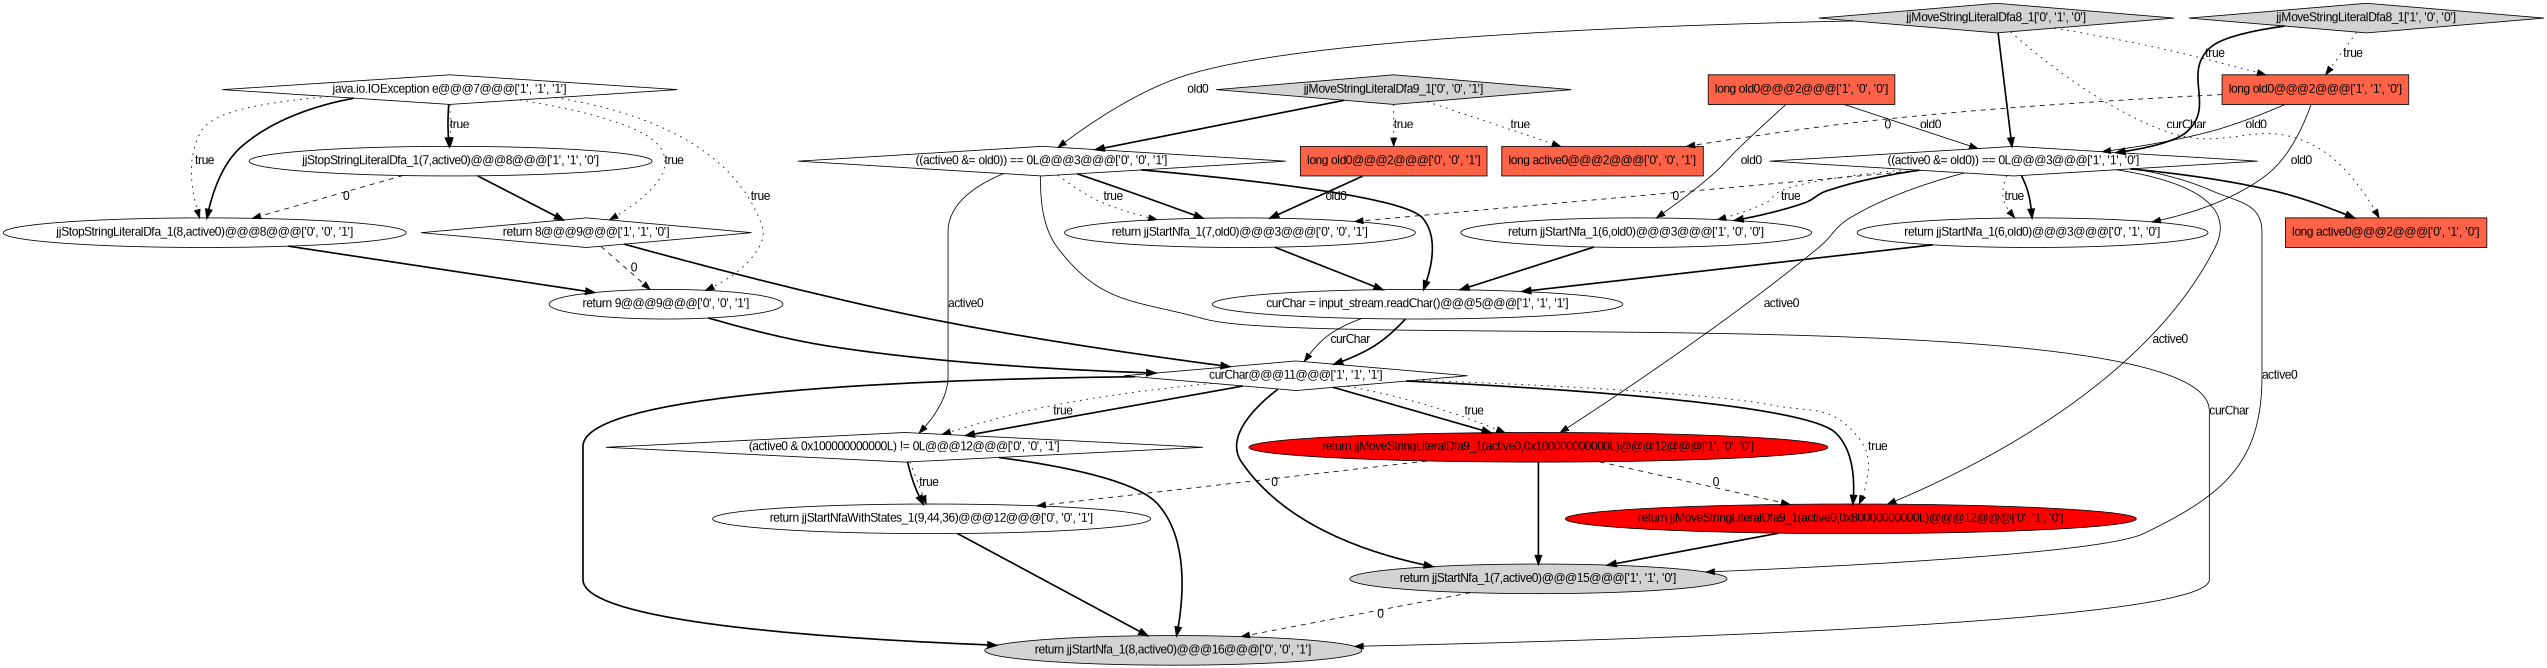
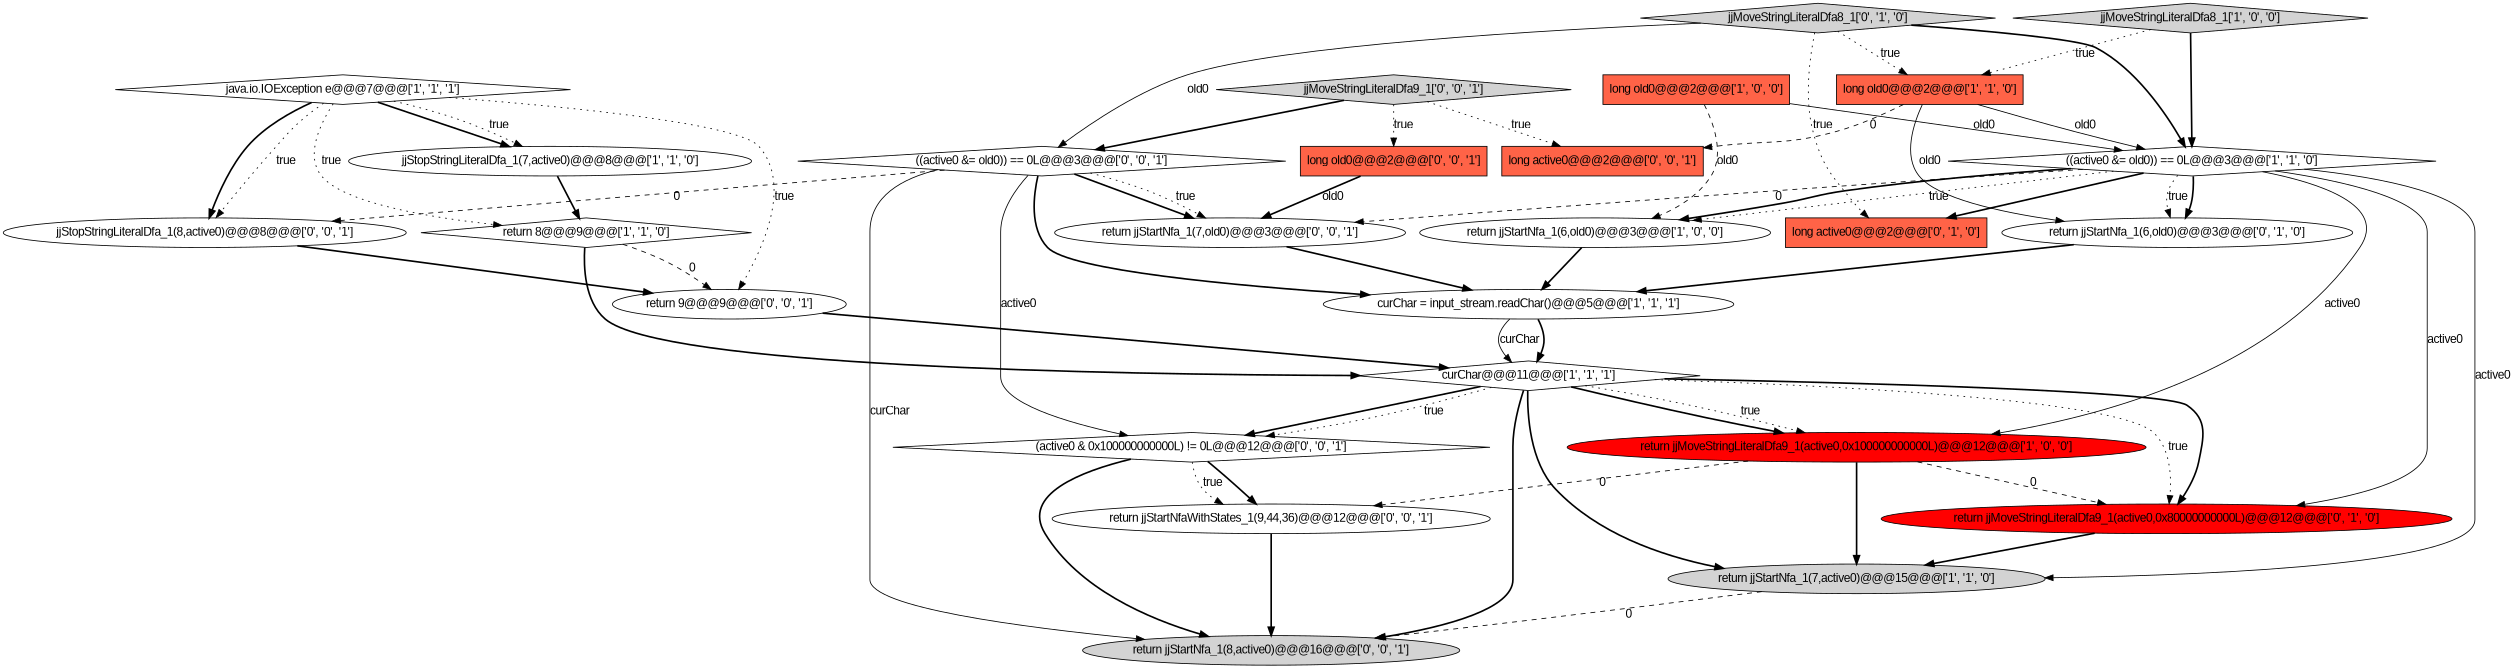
edge "jjMoveStringLiteralDfa8_1['0', '1', '0']" -> "long active0@@@2@@@['0', '1', '0']": label "curChar" -> "true"
edge "long old0@@@2@@@['1', '0', '0']" -> "return jjStartNfa_1(6,old0)@@@3@@@['1', '0', '0']": style solid -> dashed
edge "jjStopStringLiteralDfa_1(7,active0)@@@8@@@['1', '1', '0']" -> "jjStopStringLiteralDfa_1(8,active0)@@@8@@@['0', '0', '1']": now "((active0 &= old0)) == 0L@@@3@@@['0', '0', '1']" -> "jjStopStringLiteralDfa_1(8,active0)@@@8@@@['0', '0', '1']"
